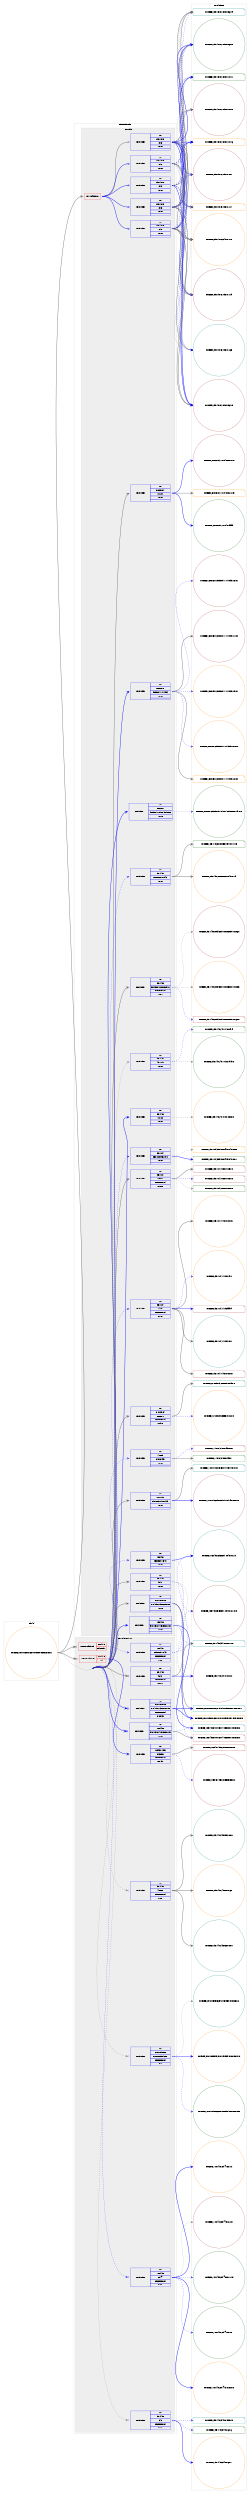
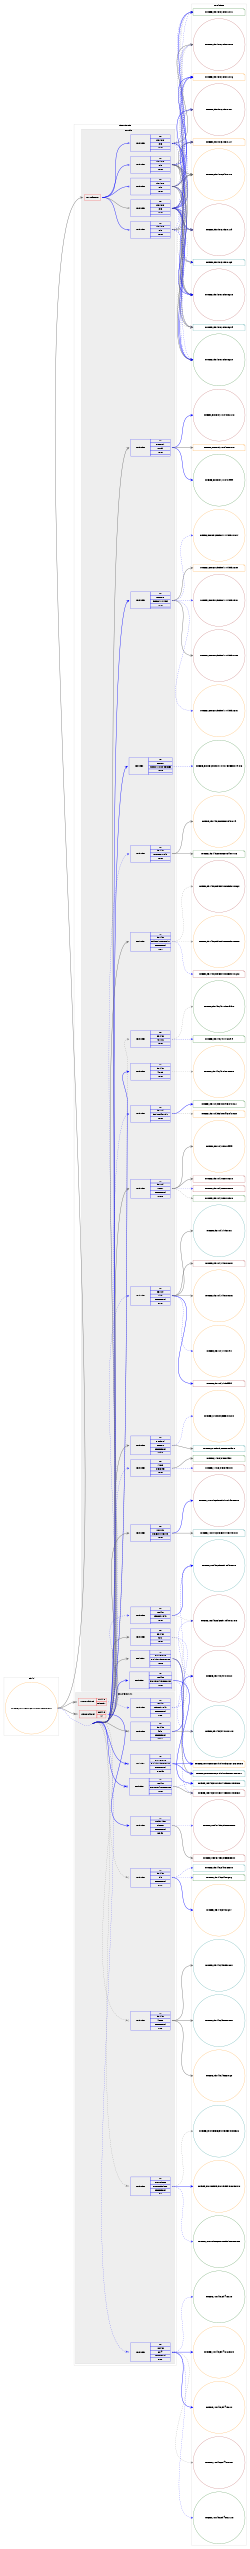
node "portage://dev-lang/vala-0.46.3": shape circle -> note
node "portage://dev-util/meson-9999": added
node "portage://dev-libs/folks-0.11.4-r1": shape note -> circle
